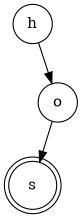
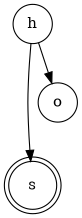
edge "o" -> "s": now "h" -> "s"
